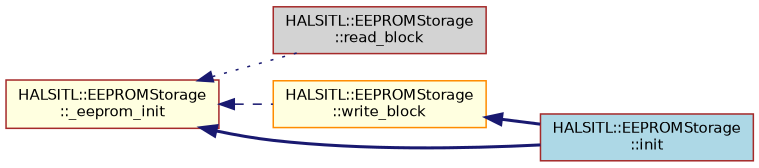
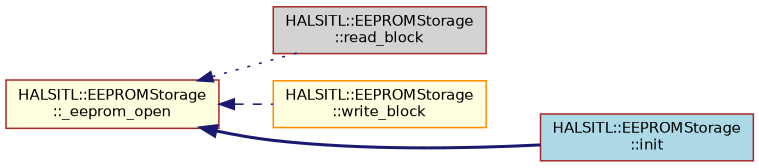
node "HALSITL::EEPROMStorage ::_eeprom_init": label "HALSITL::EEPROMStorage ::_eeprom_init" -> "HALSITL::EEPROMStorage ::_eeprom_open"
edge "HALSITL::EEPROMStorage ::init" -> "HALSITL::EEPROMStorage ::write_block": removed
